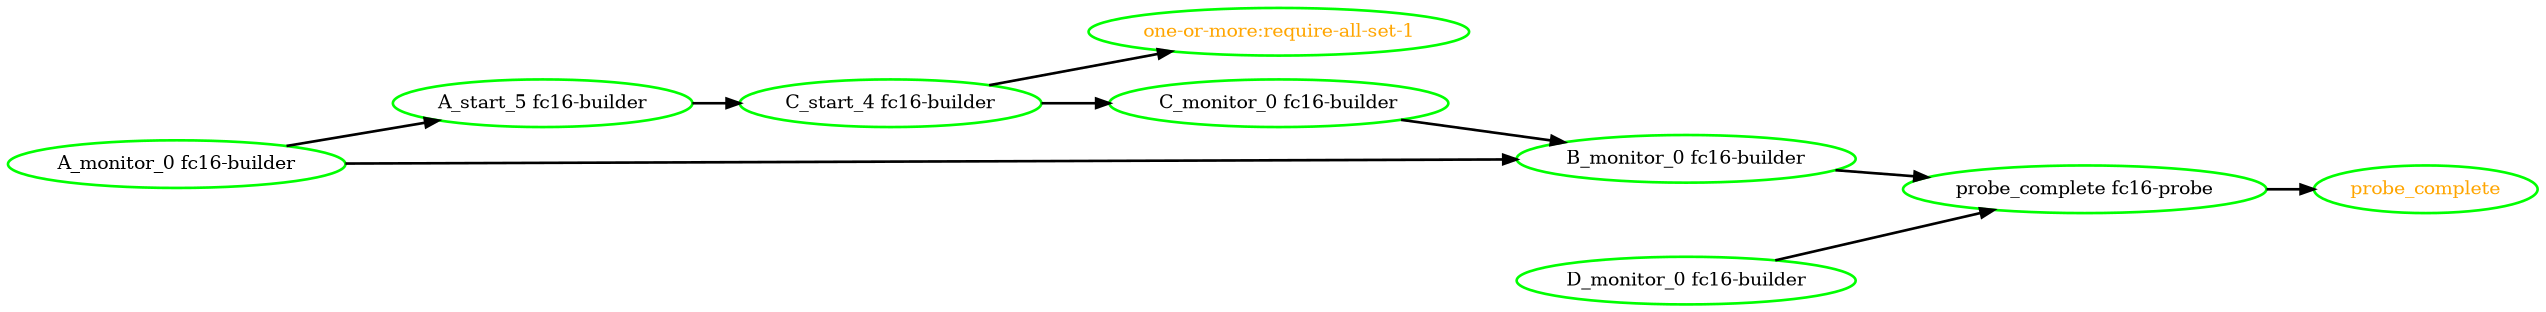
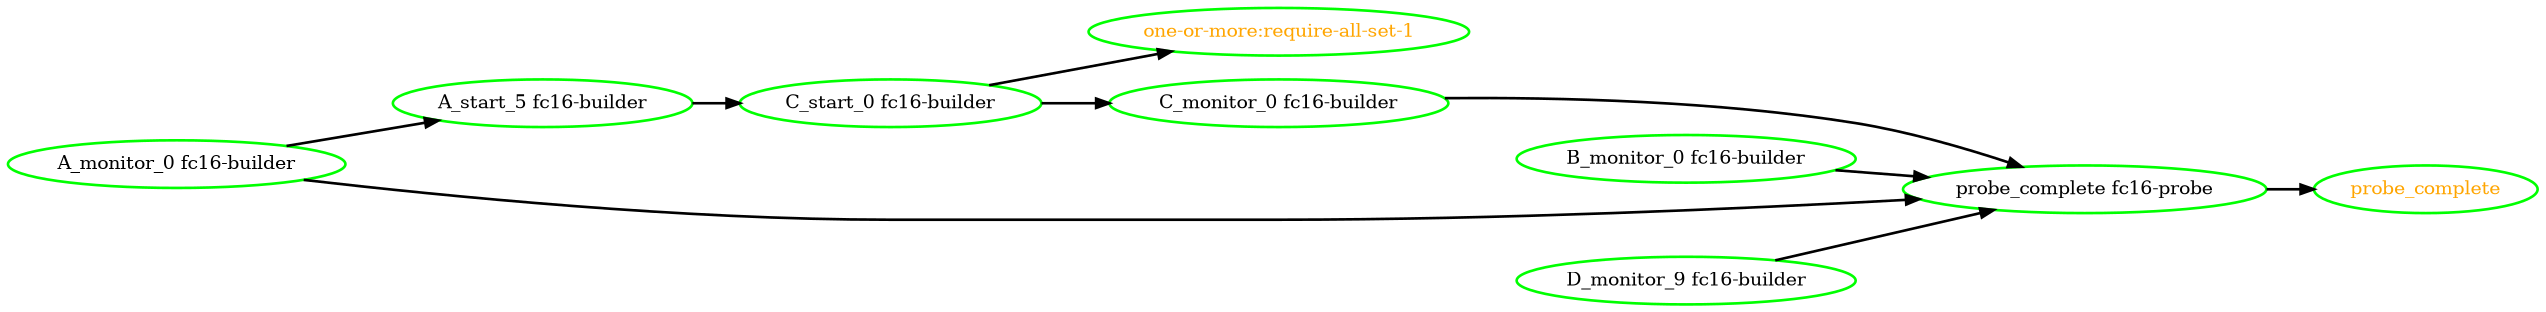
node "C_start_4 fc16-builder": label "C_start_4 fc16-builder" -> "C_start_0 fc16-builder"
edge "C_monitor_0 fc16-builder" -> "B_monitor_0 fc16-builder": now "C_monitor_0 fc16-builder" -> "probe_complete fc16-probe"
edge "A_monitor_0 fc16-builder" -> "B_monitor_0 fc16-builder": now "A_monitor_0 fc16-builder" -> "probe_complete fc16-probe"
node "D_monitor_0 fc16-builder": label "D_monitor_0 fc16-builder" -> "D_monitor_9 fc16-builder"
